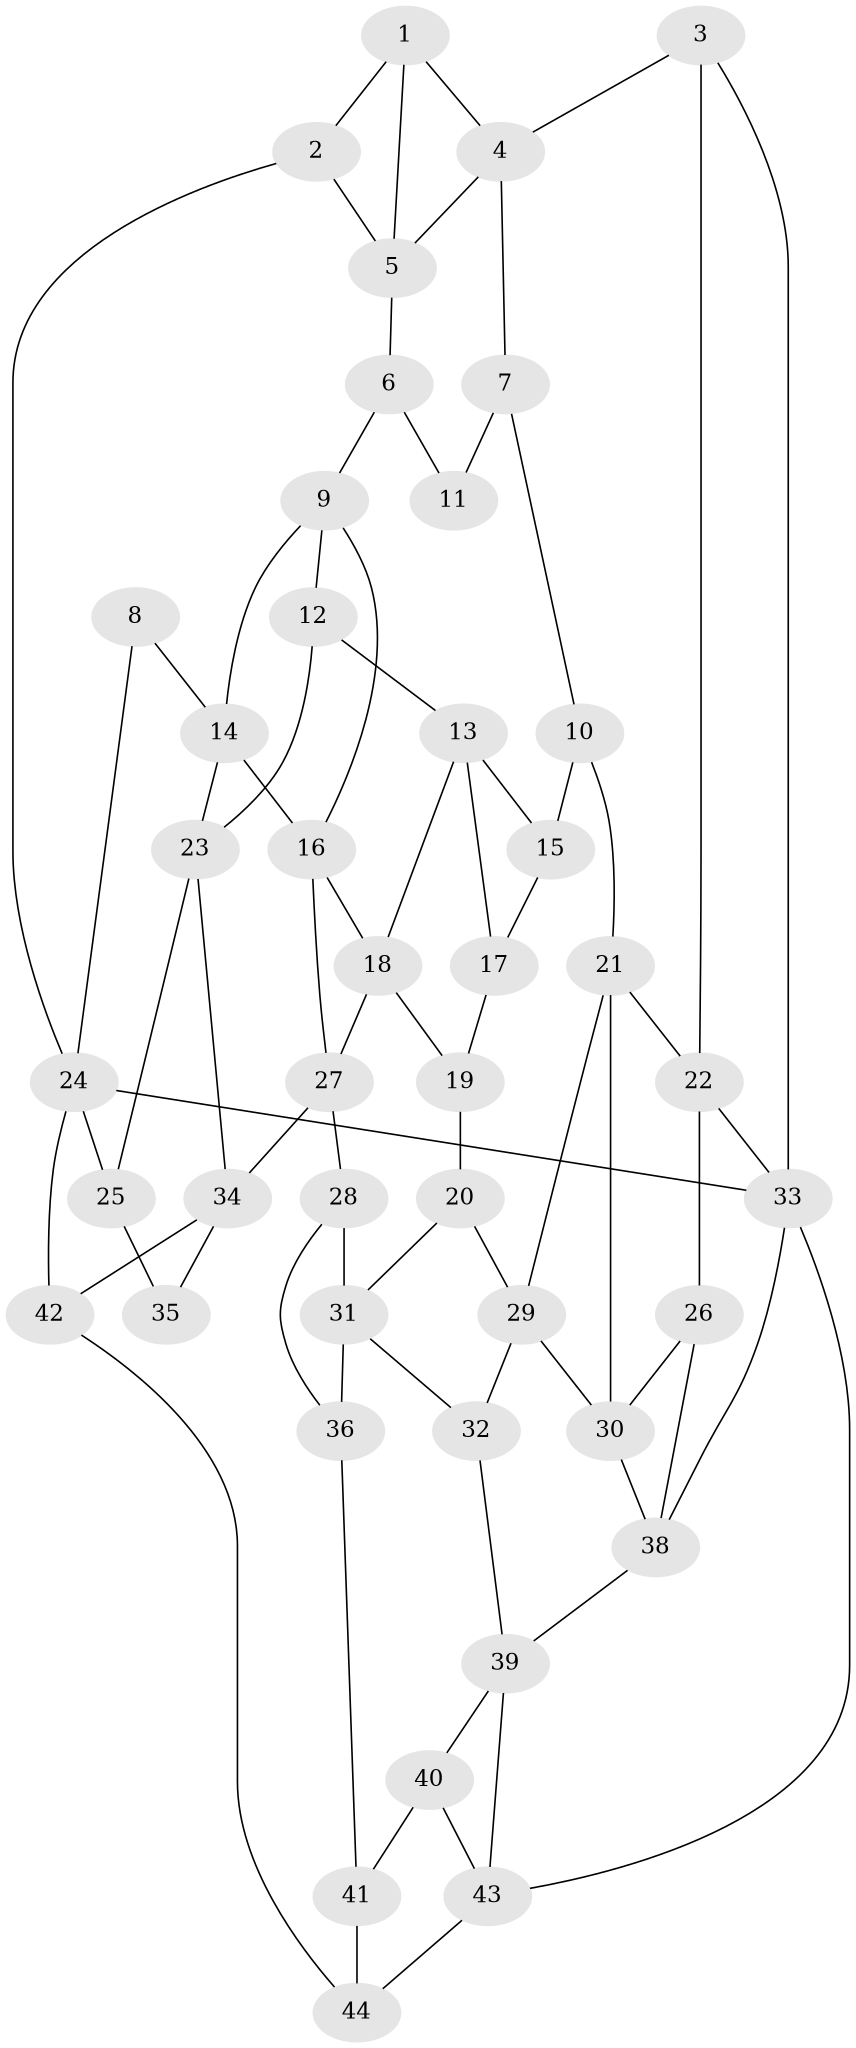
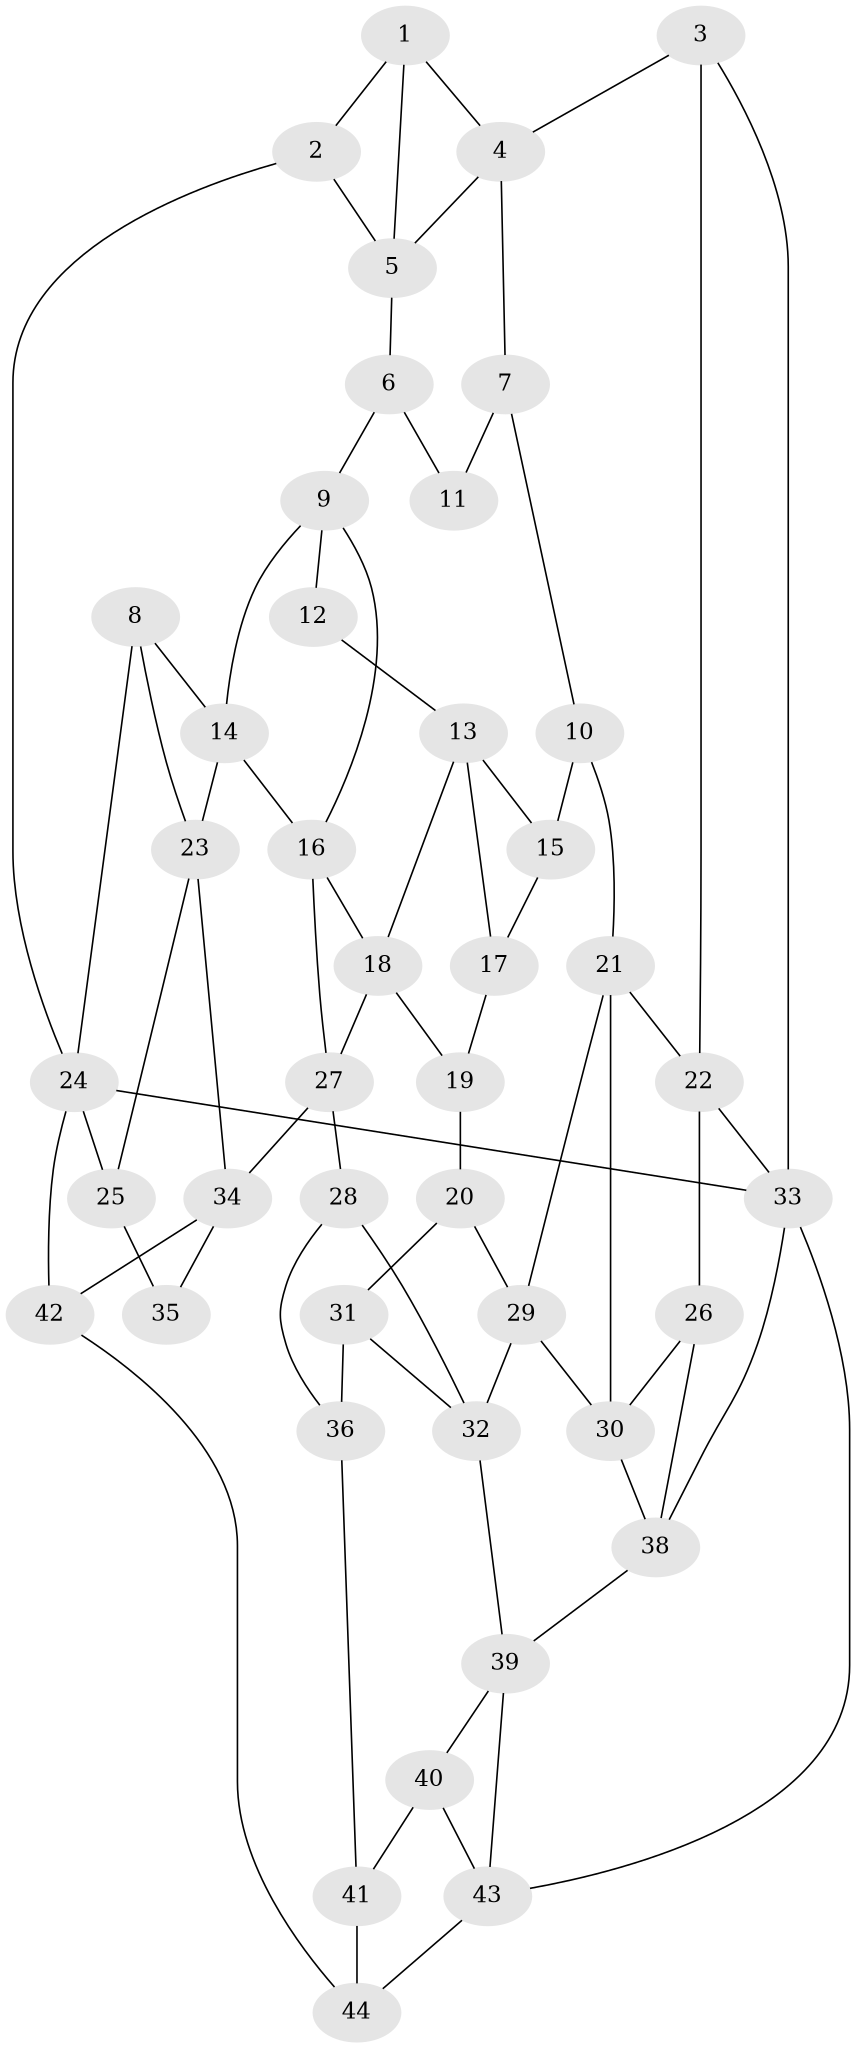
edge "12" -- "23": now "8" -- "23"
edge "28" -- "31": now "28" -- "32"
